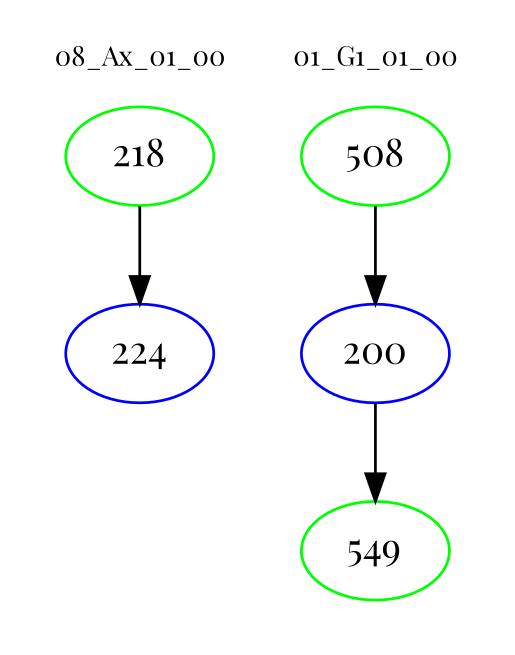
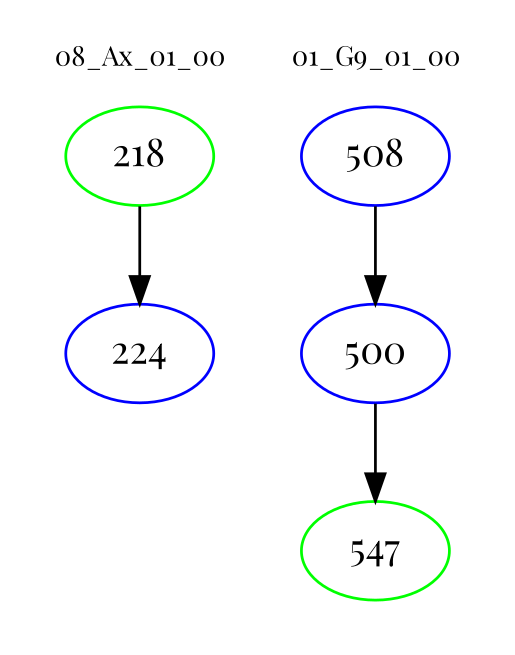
cluster "01_G1_01_00": label "01_G1_01_00" -> "01_G9_01_00"
node "508": color green -> blue
node "200": label "200" -> "500"
node "549": label "549" -> "547"
